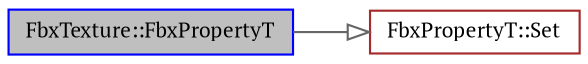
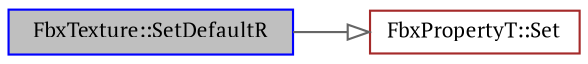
node "FbxTexture::FbxPropertyT": label "FbxTexture::FbxPropertyT" -> "FbxTexture::SetDefaultR"
